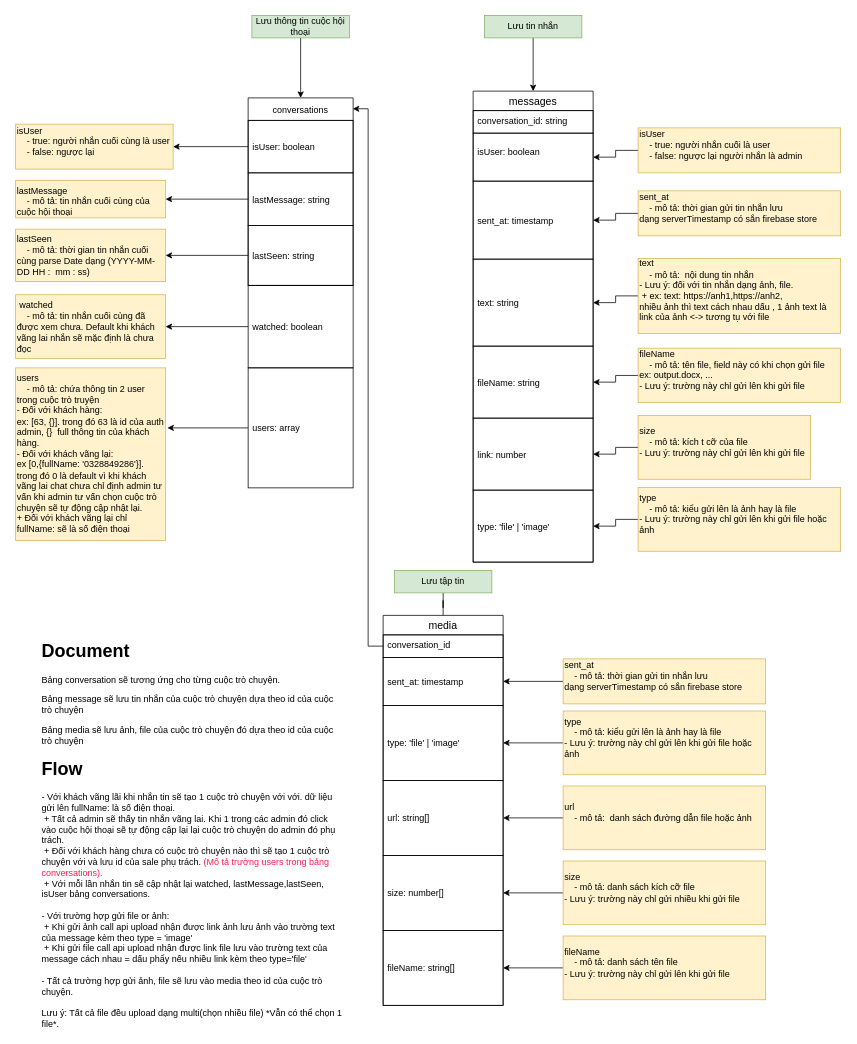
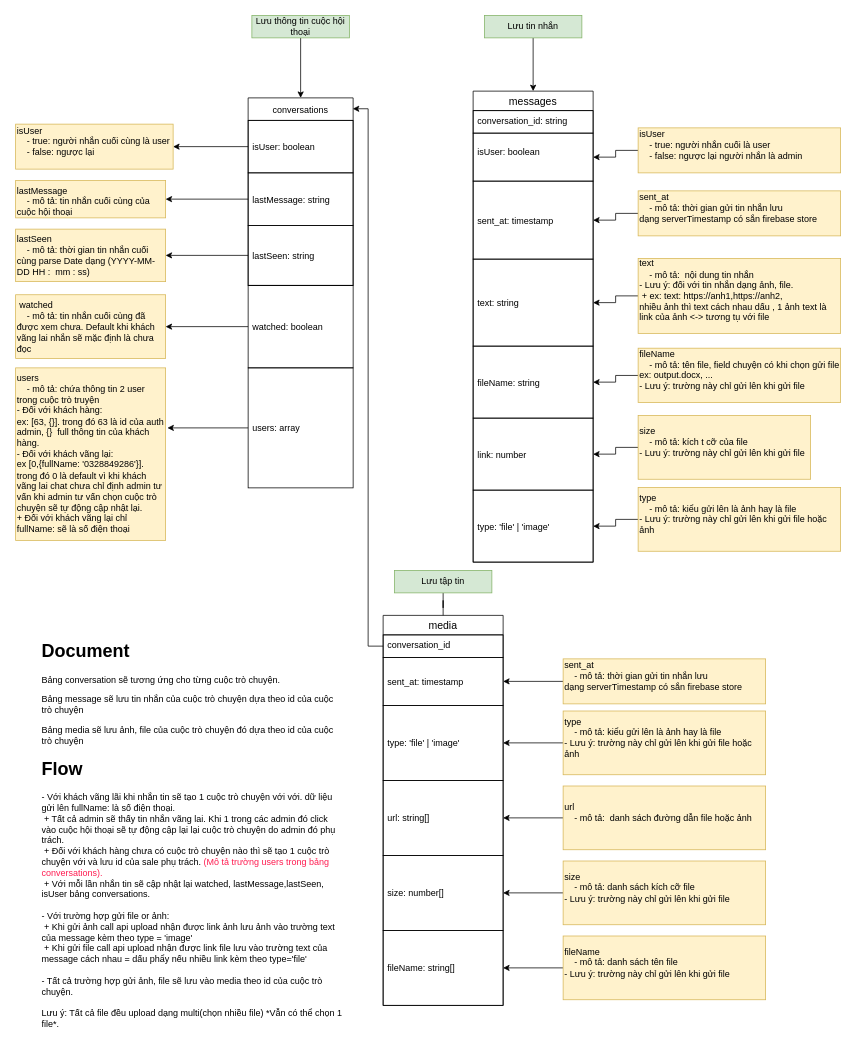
node "fileName - mô tả: tên file, field này có khi chọn gửi file ex: output.docx, ... - Lưu ý: trường này chỉ gửi lên khi gửi file": label "fileName - mô tả: tên file, field này có khi chọn gửi file ex: output.docx, ... - Lưu ý: trường này chỉ gửi lên khi gửi file" -> "fileName - mô tả: tên file, field chuyện có khi chọn gửi file ex: output.docx, ... - Lưu ý: trường này chỉ gửi lên khi gửi file"
node "size - mô tả: danh sách kích cỡ file - Lưu ý: trường này chỉ gửi nhiều khi gửi file": label "size - mô tả: danh sách kích cỡ file - Lưu ý: trường này chỉ gửi nhiều khi gửi file" -> "size - mô tả: danh sách kích cỡ file - Lưu ý: trường này chỉ gửi lên khi gửi file"
